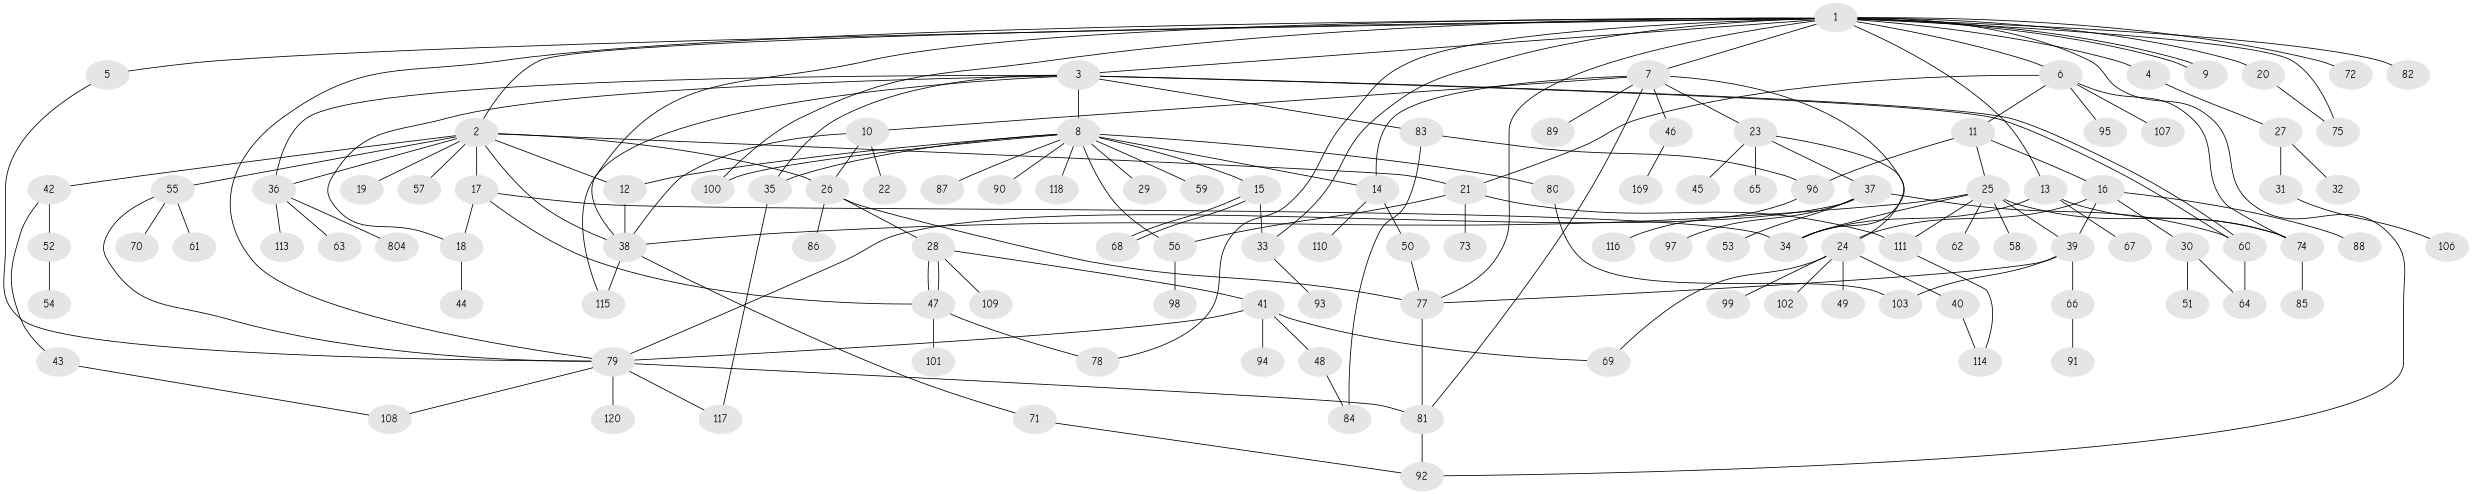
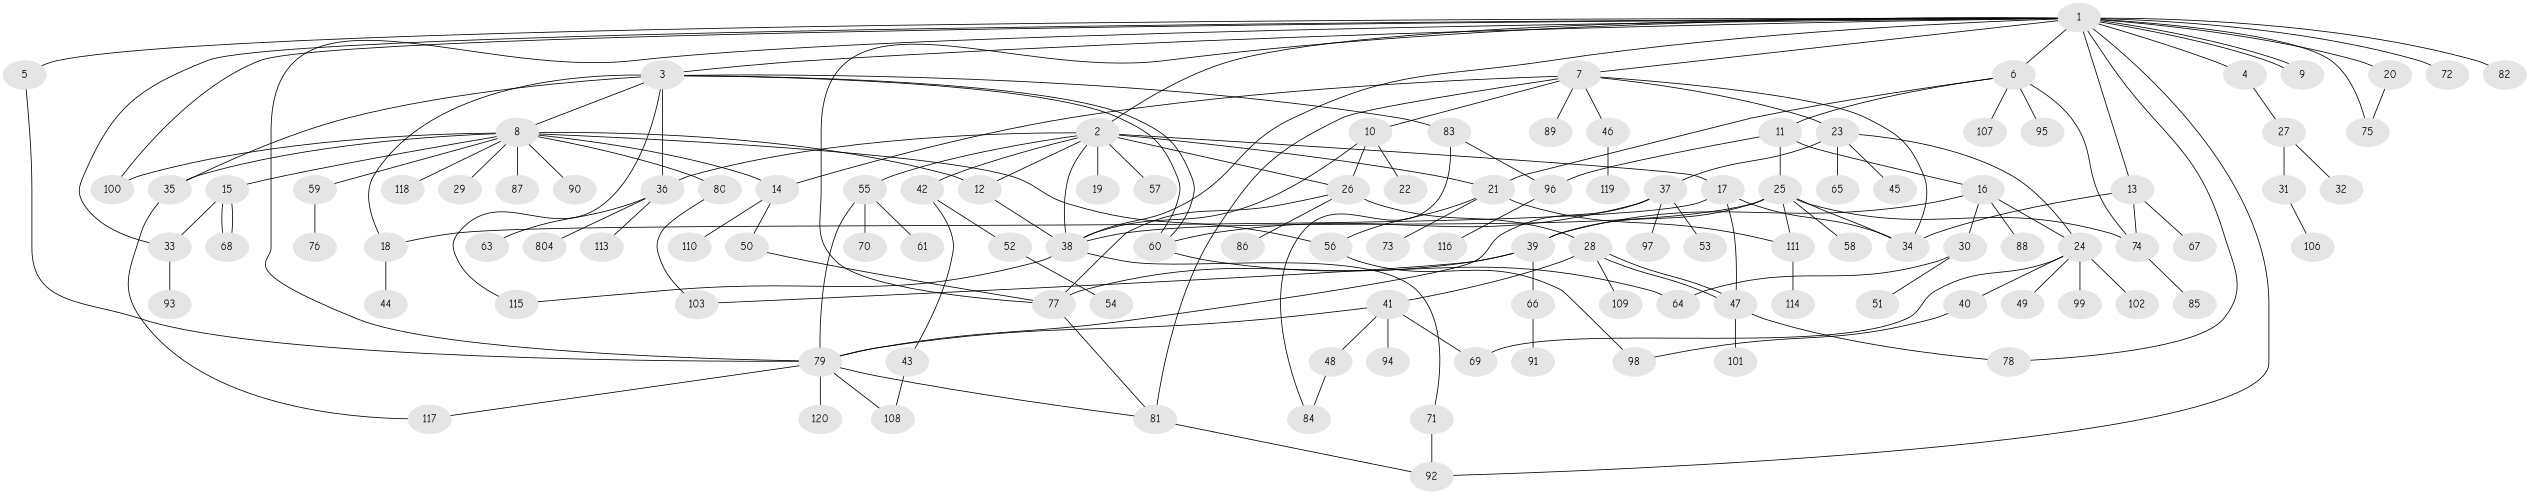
node "169": label "169" -> "119"
node "76": added
node "62": removed
edge "40" -- "114": now "40" -- "98"
